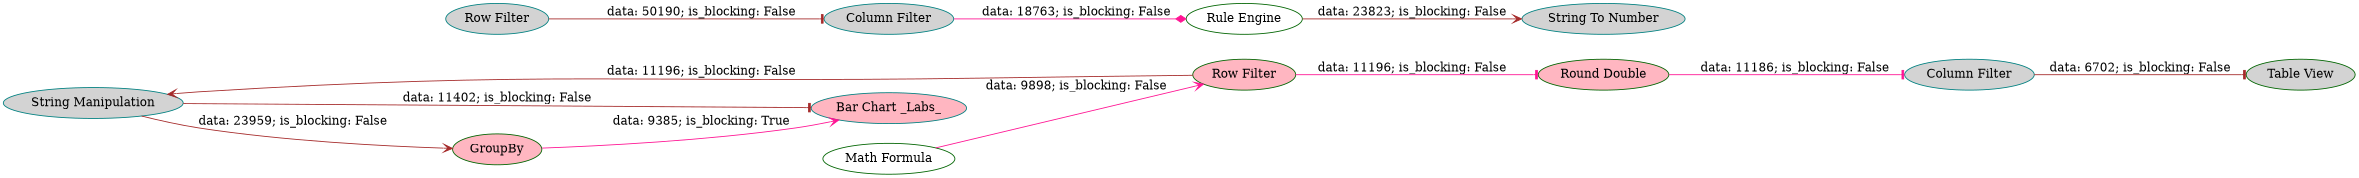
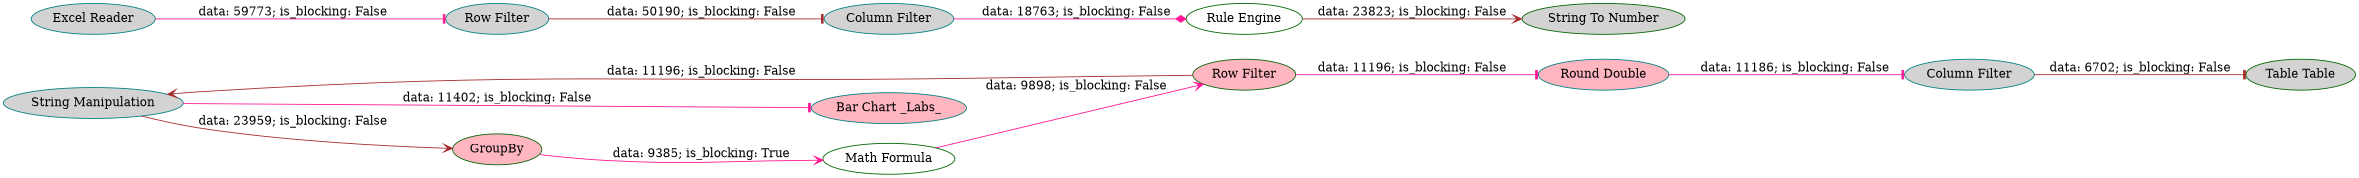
node "Excel Reader": added
node "String To Number": color teal -> darkgreen
node "Round Double": color darkgreen -> teal
node "Table View": label "Table View" -> "Table Table"
edge "String Manipulation" -> "Bar Chart _Labs_": color brown -> deeppink
edge "GroupBy" -> "Bar Chart _Labs_": now "GroupBy" -> "Math Formula"
